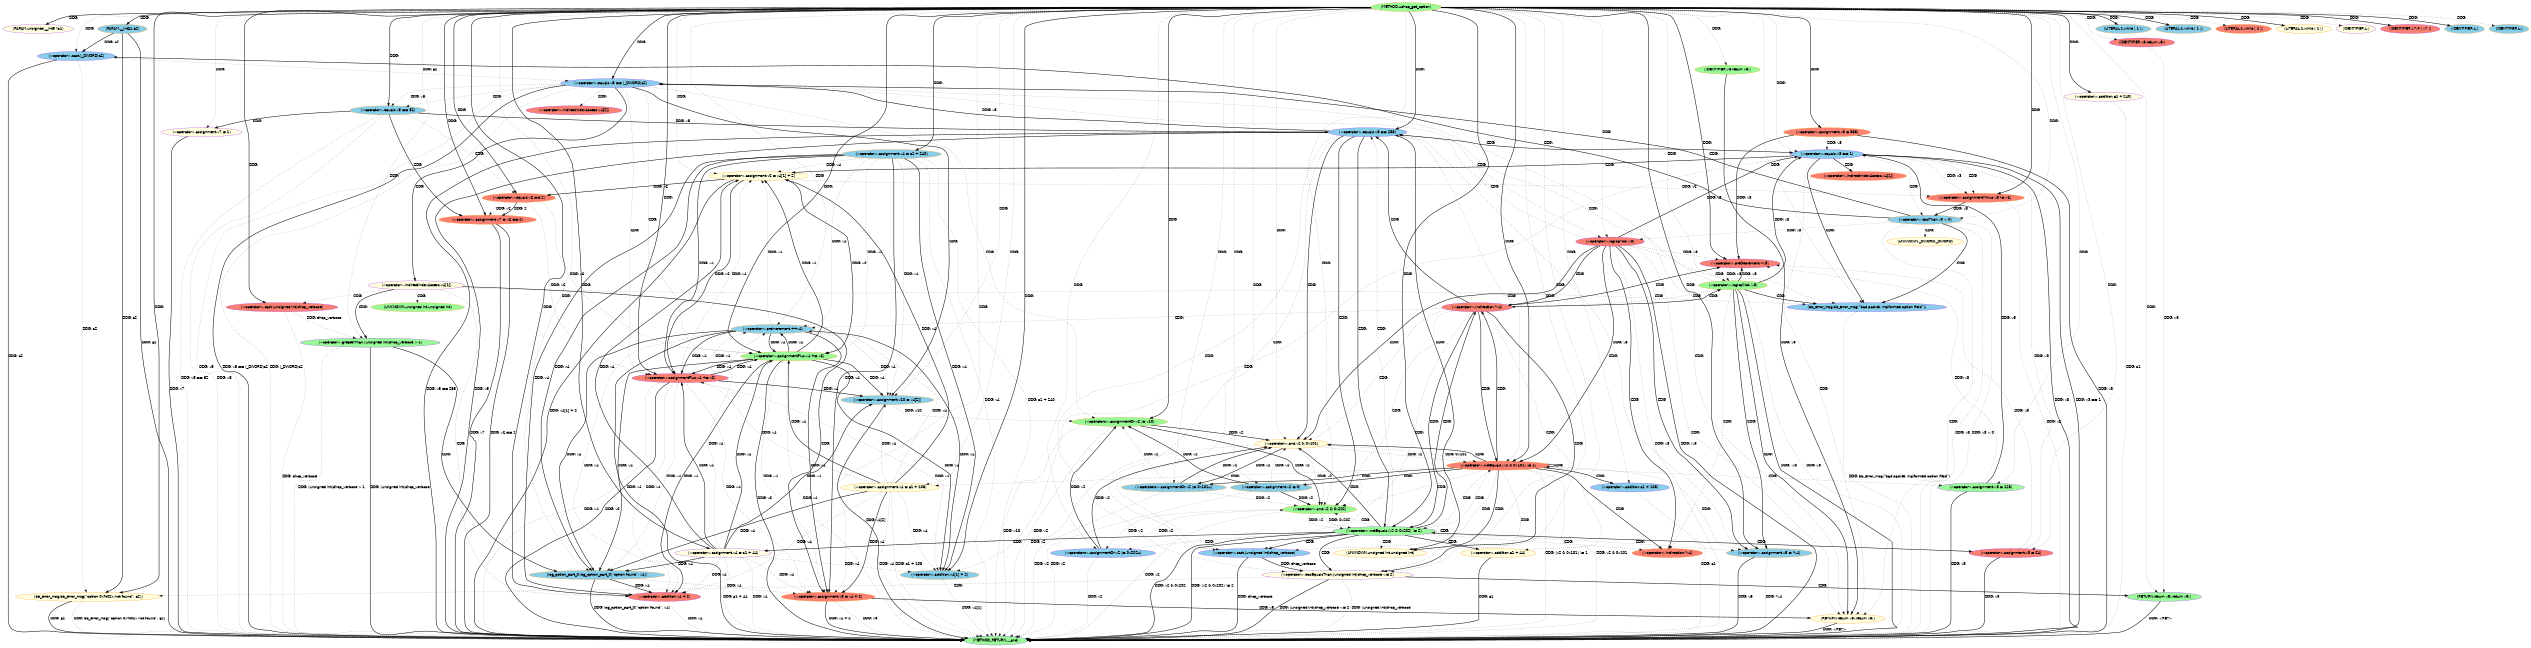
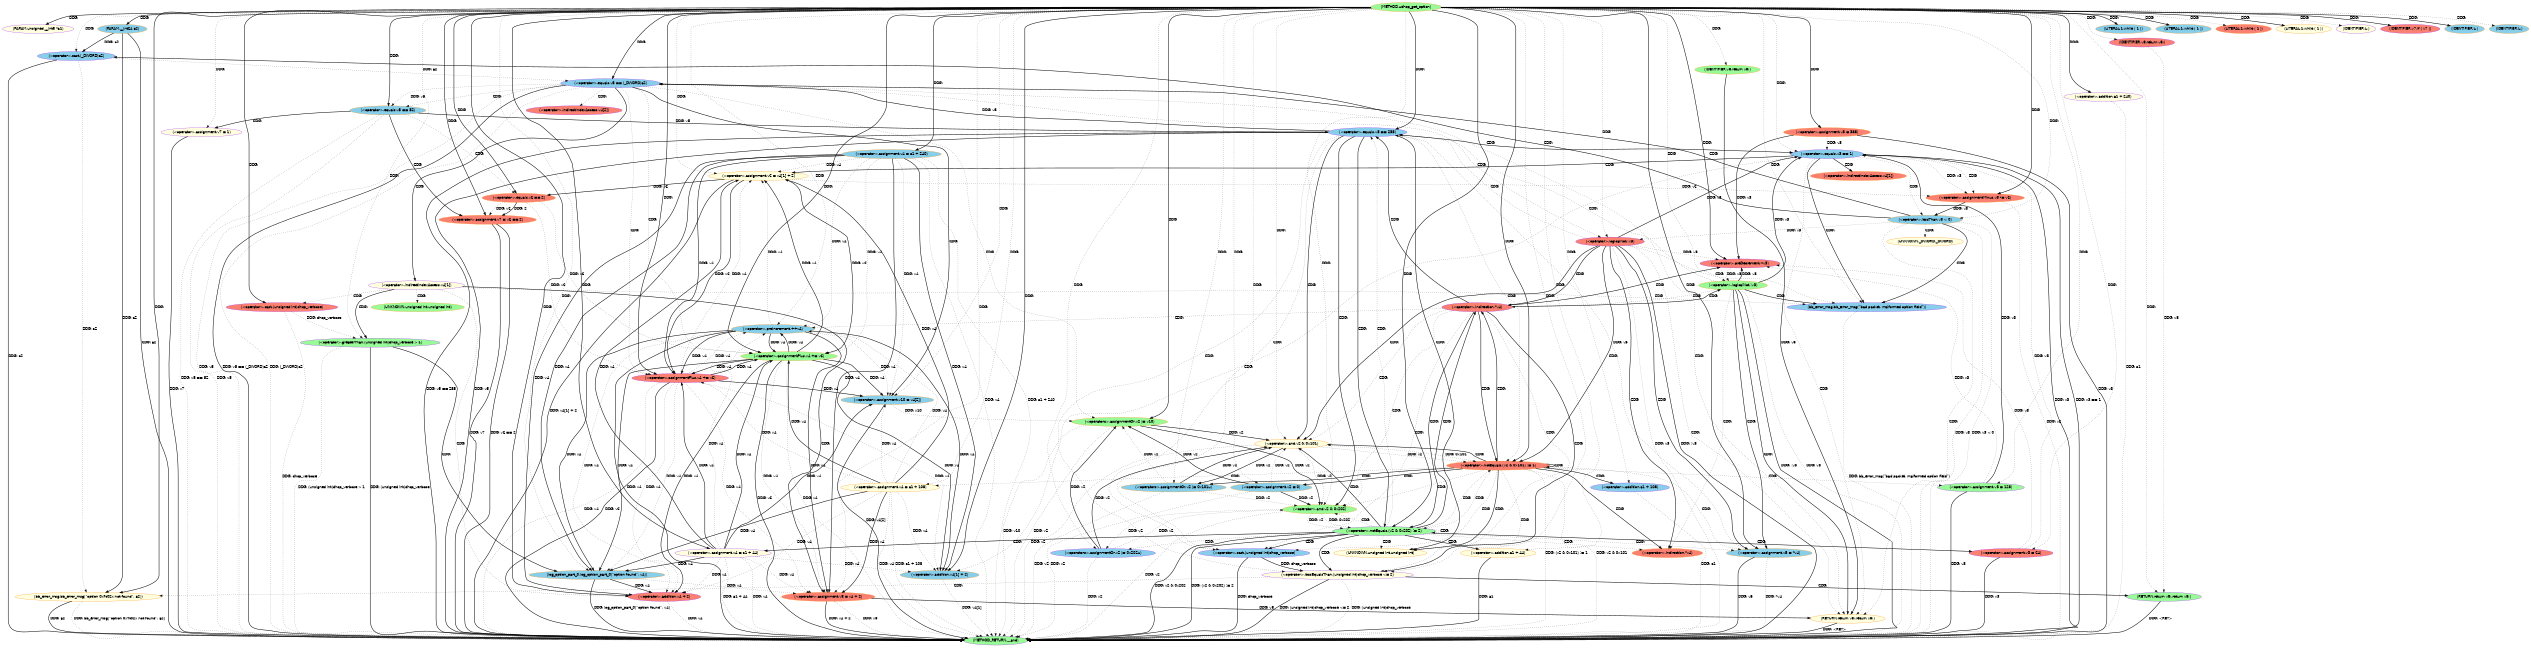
edge "(PARAM,__int64 a2)" -> "(METHOD_RETURN,__and)": label "DDG: a2" -> "CDG: a2"
